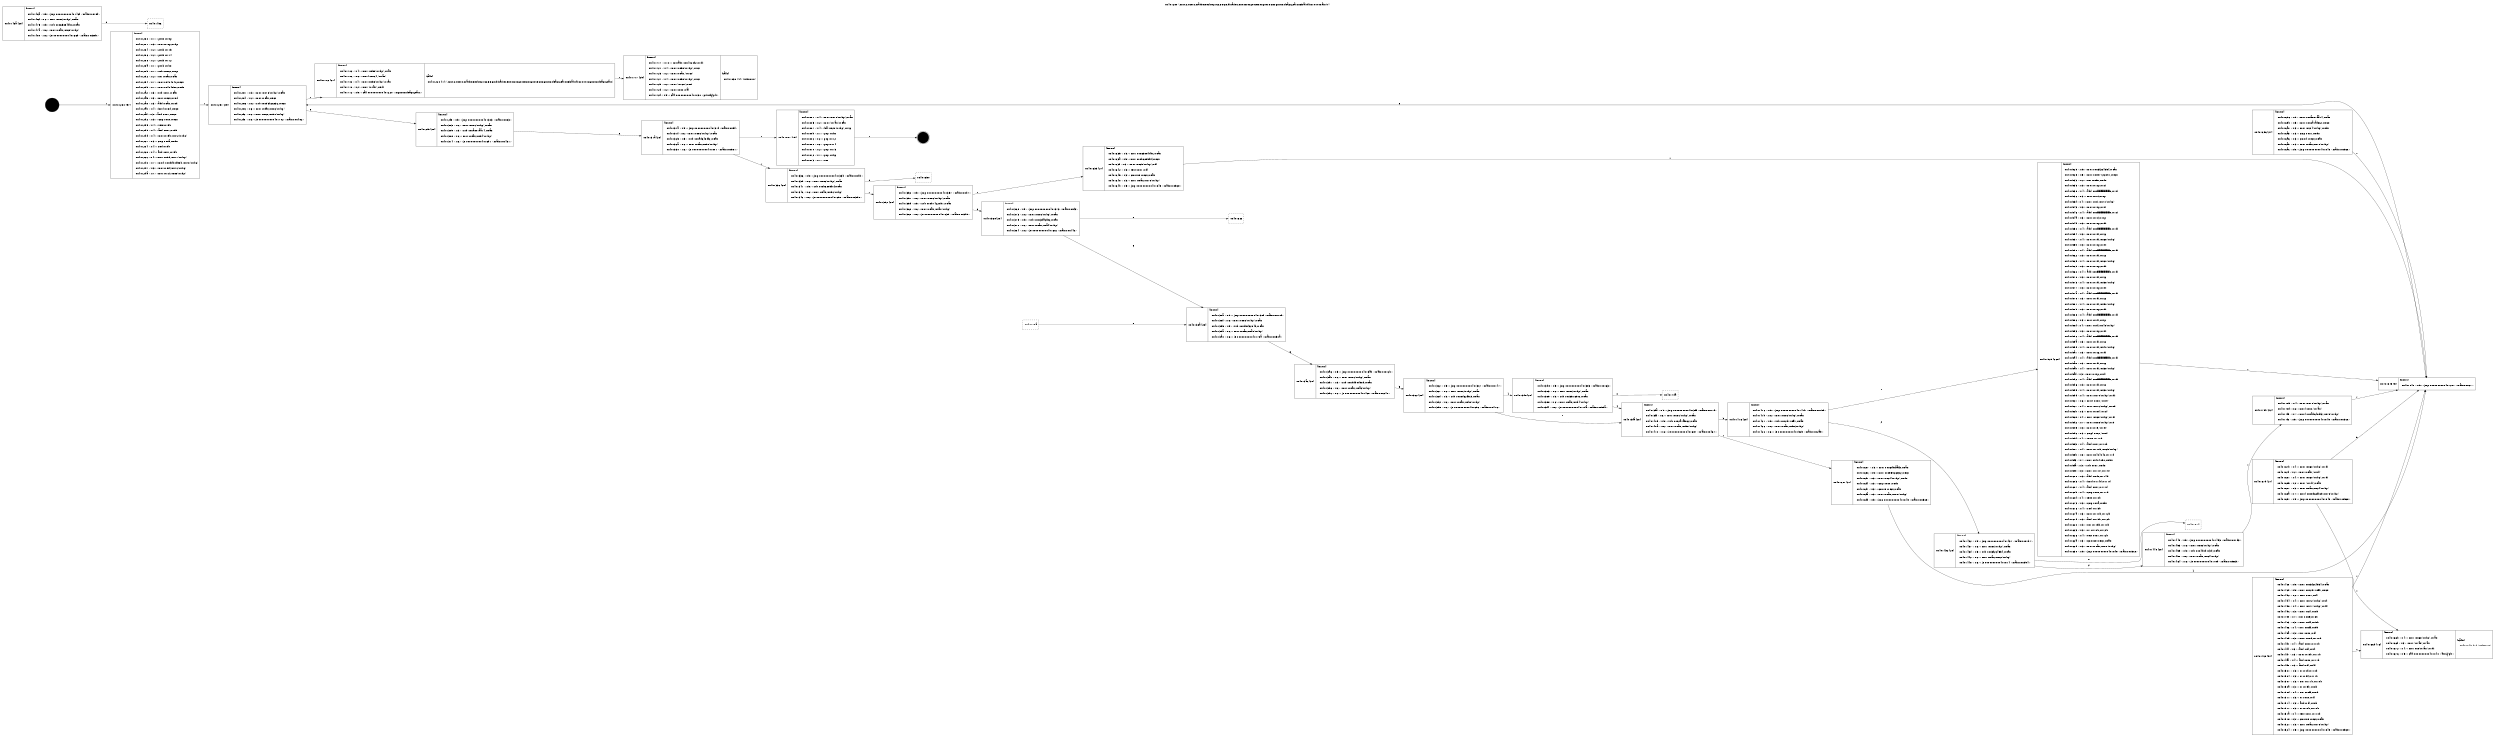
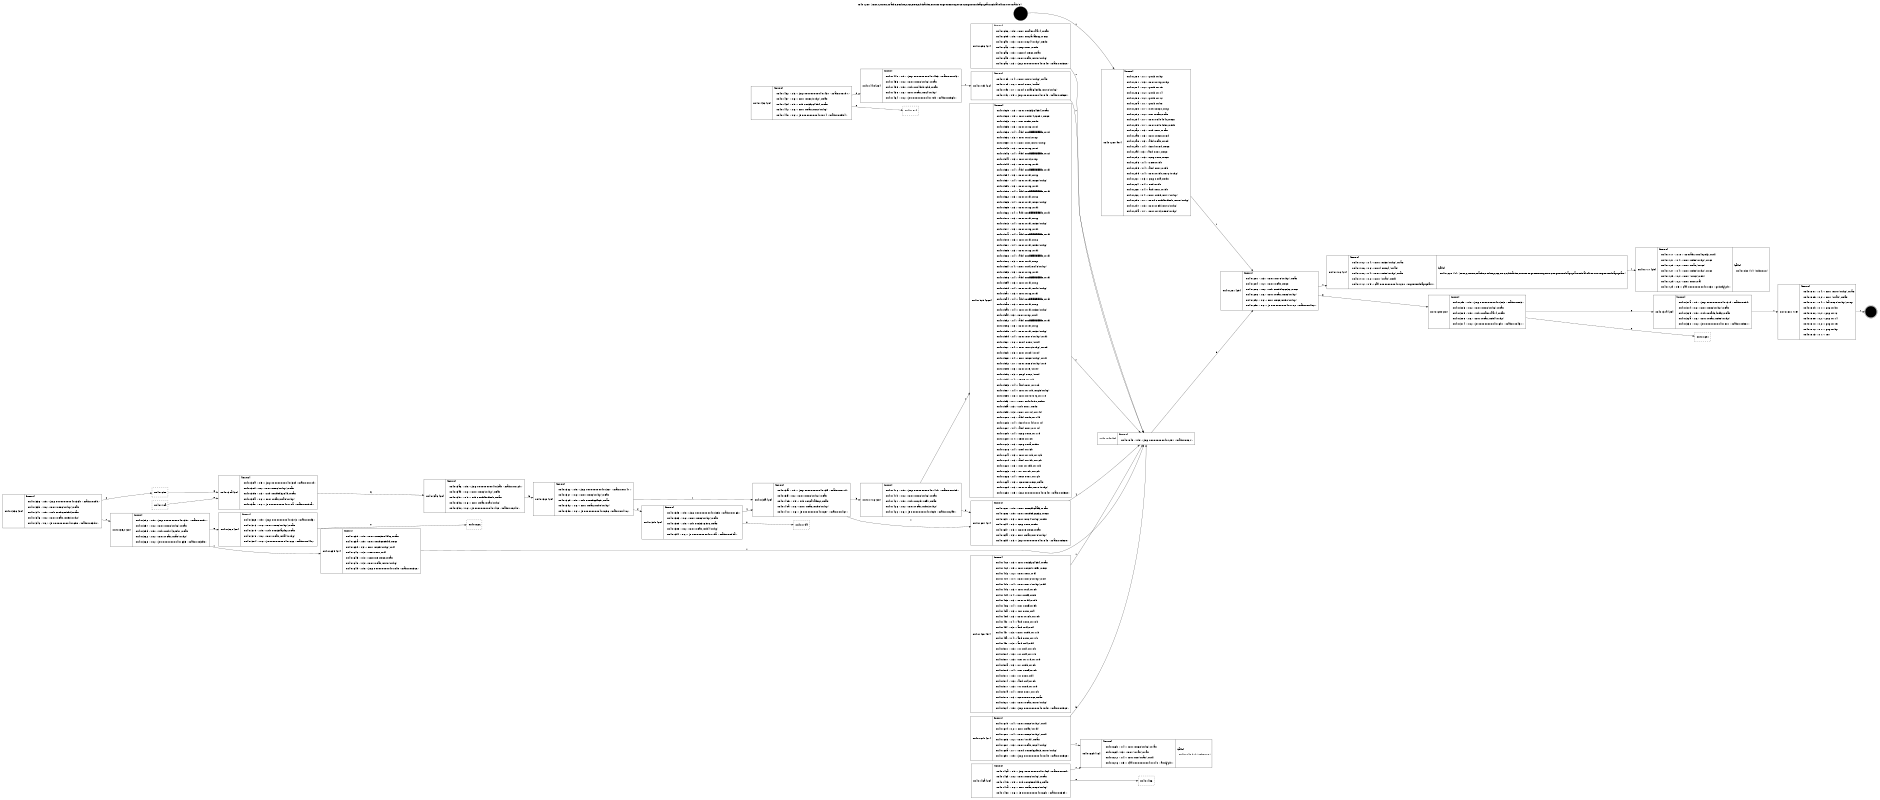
edge "0x40131a [28]" -> "0x401336 [28]": removed, label "7"
edge "0x40136e [28]" -> "0x40138a [28]": now "0x401650" -> "0x40138a [28]"
node "0x4016b1": added
edge "0x401416 [28]" -> "0x401432 [28]": now "0x401416 [28]" -> "0x4016e7 [27]"
edge "0x4014c8 [97]" -> "0x40166b [16]": now "0x40146a [28]" -> "0x40166b [16]"
